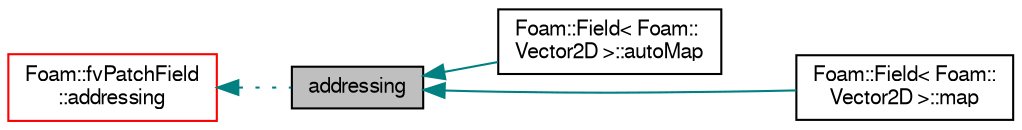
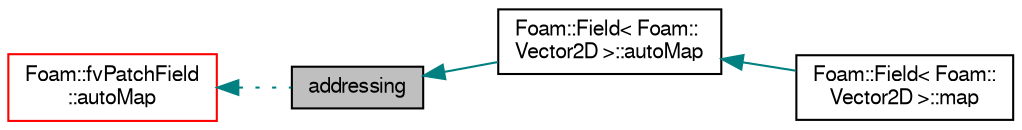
node "Foam::fvPatchField ::addressing": label "Foam::fvPatchField ::addressing" -> "Foam::fvPatchField ::autoMap"
edge "Foam::Field< Foam:: Vector2D >::map" -> "addressing": now "Foam::Field< Foam:: Vector2D >::map" -> "Foam::Field< Foam:: Vector2D >::autoMap"
